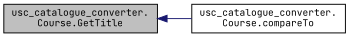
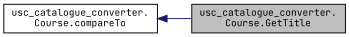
edge "usc_catalogue_converter. Course.compareTo" -> "usc_catalogue_converter. Course.GetTitle": reversed
